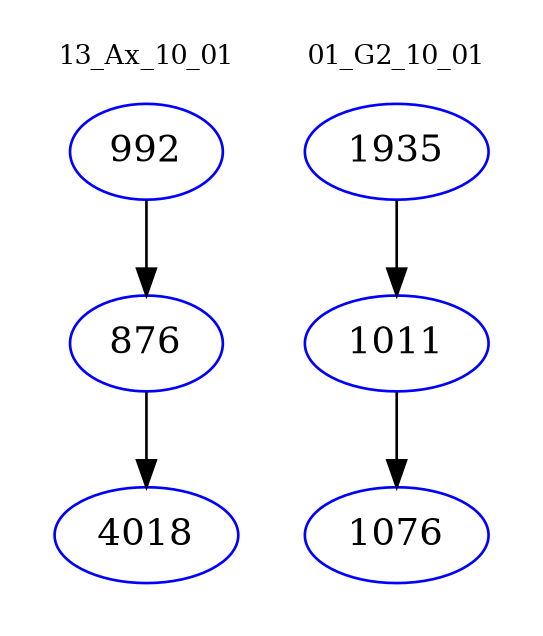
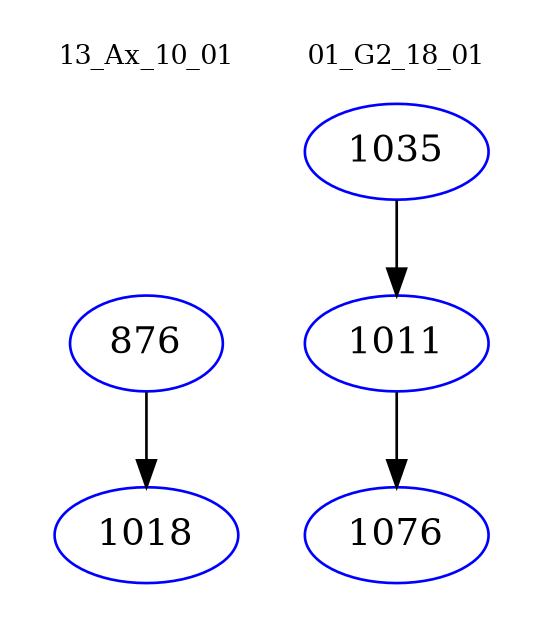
cluster "01_G2_10_01": label "01_G2_10_01" -> "01_G2_18_01"
node "992": removed
node "1935": label "1935" -> "1035"
node "4018": label "4018" -> "1018"
